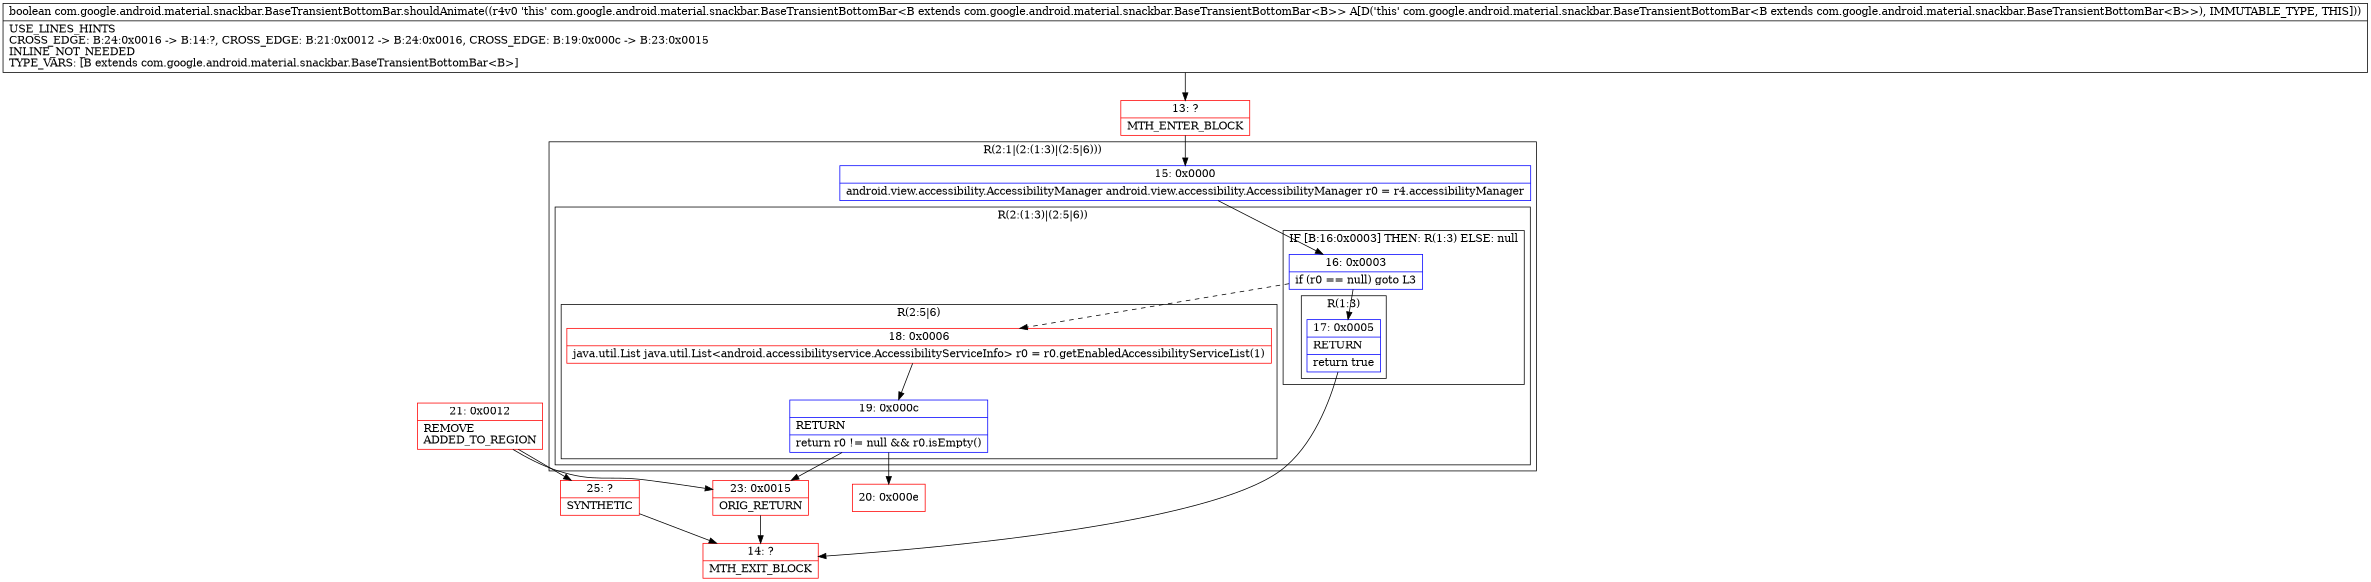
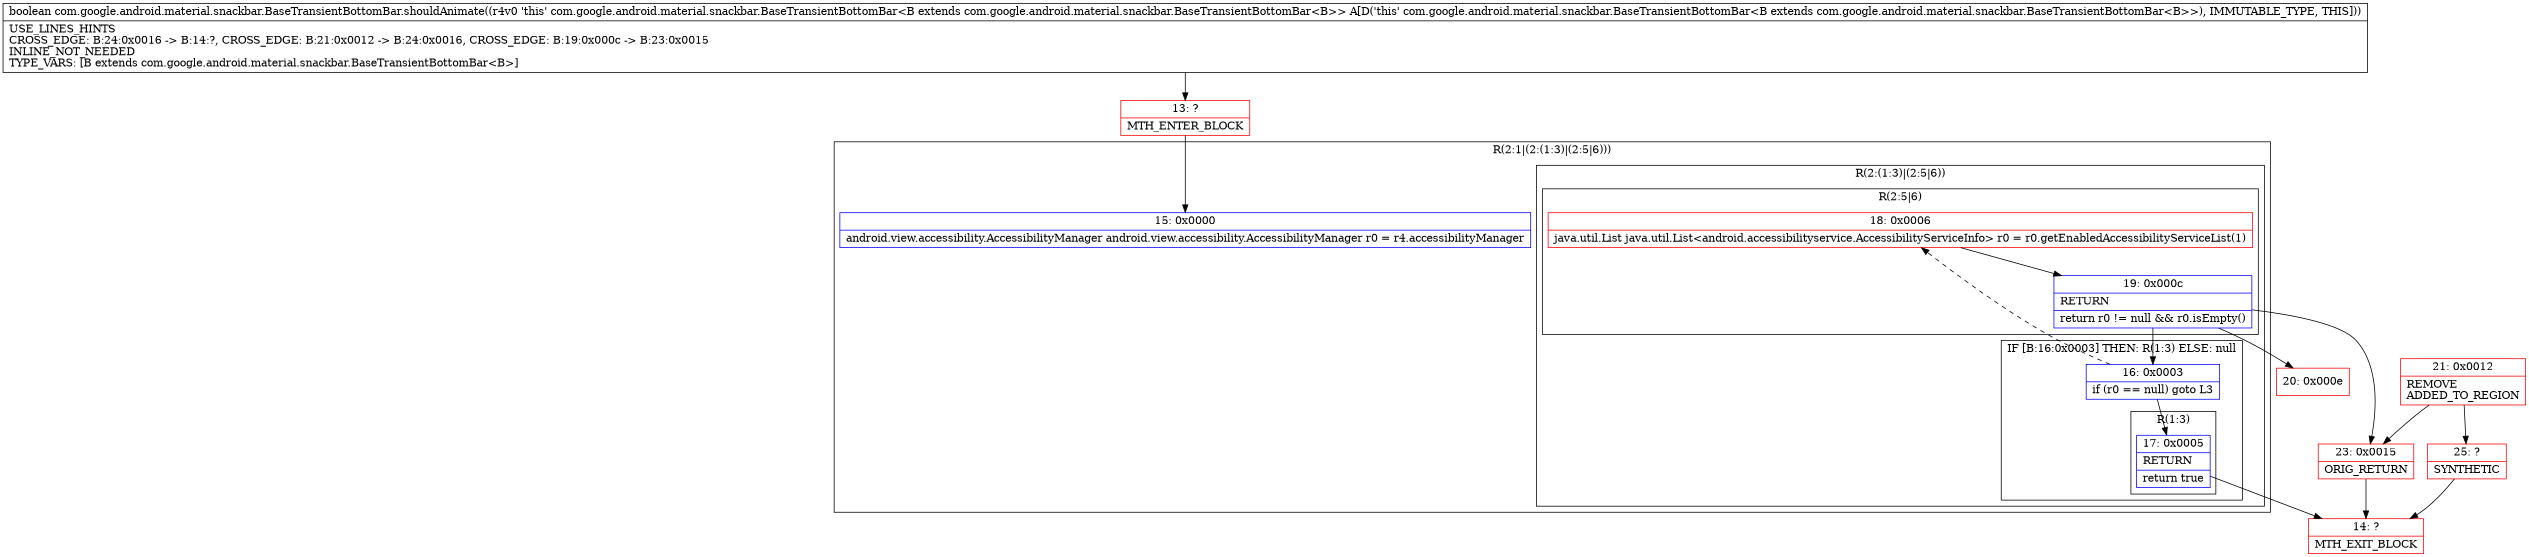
edge "15: 0x0000" -> "16: 0x0003": now "19: 0x000c" -> "16: 0x0003"
